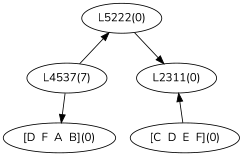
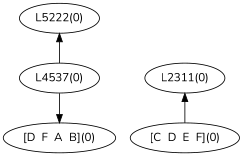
edge "L5222(0)" -> "L2311(0)": removed
node "L4537(7)": label "L4537(7)" -> "L4537(0)"
